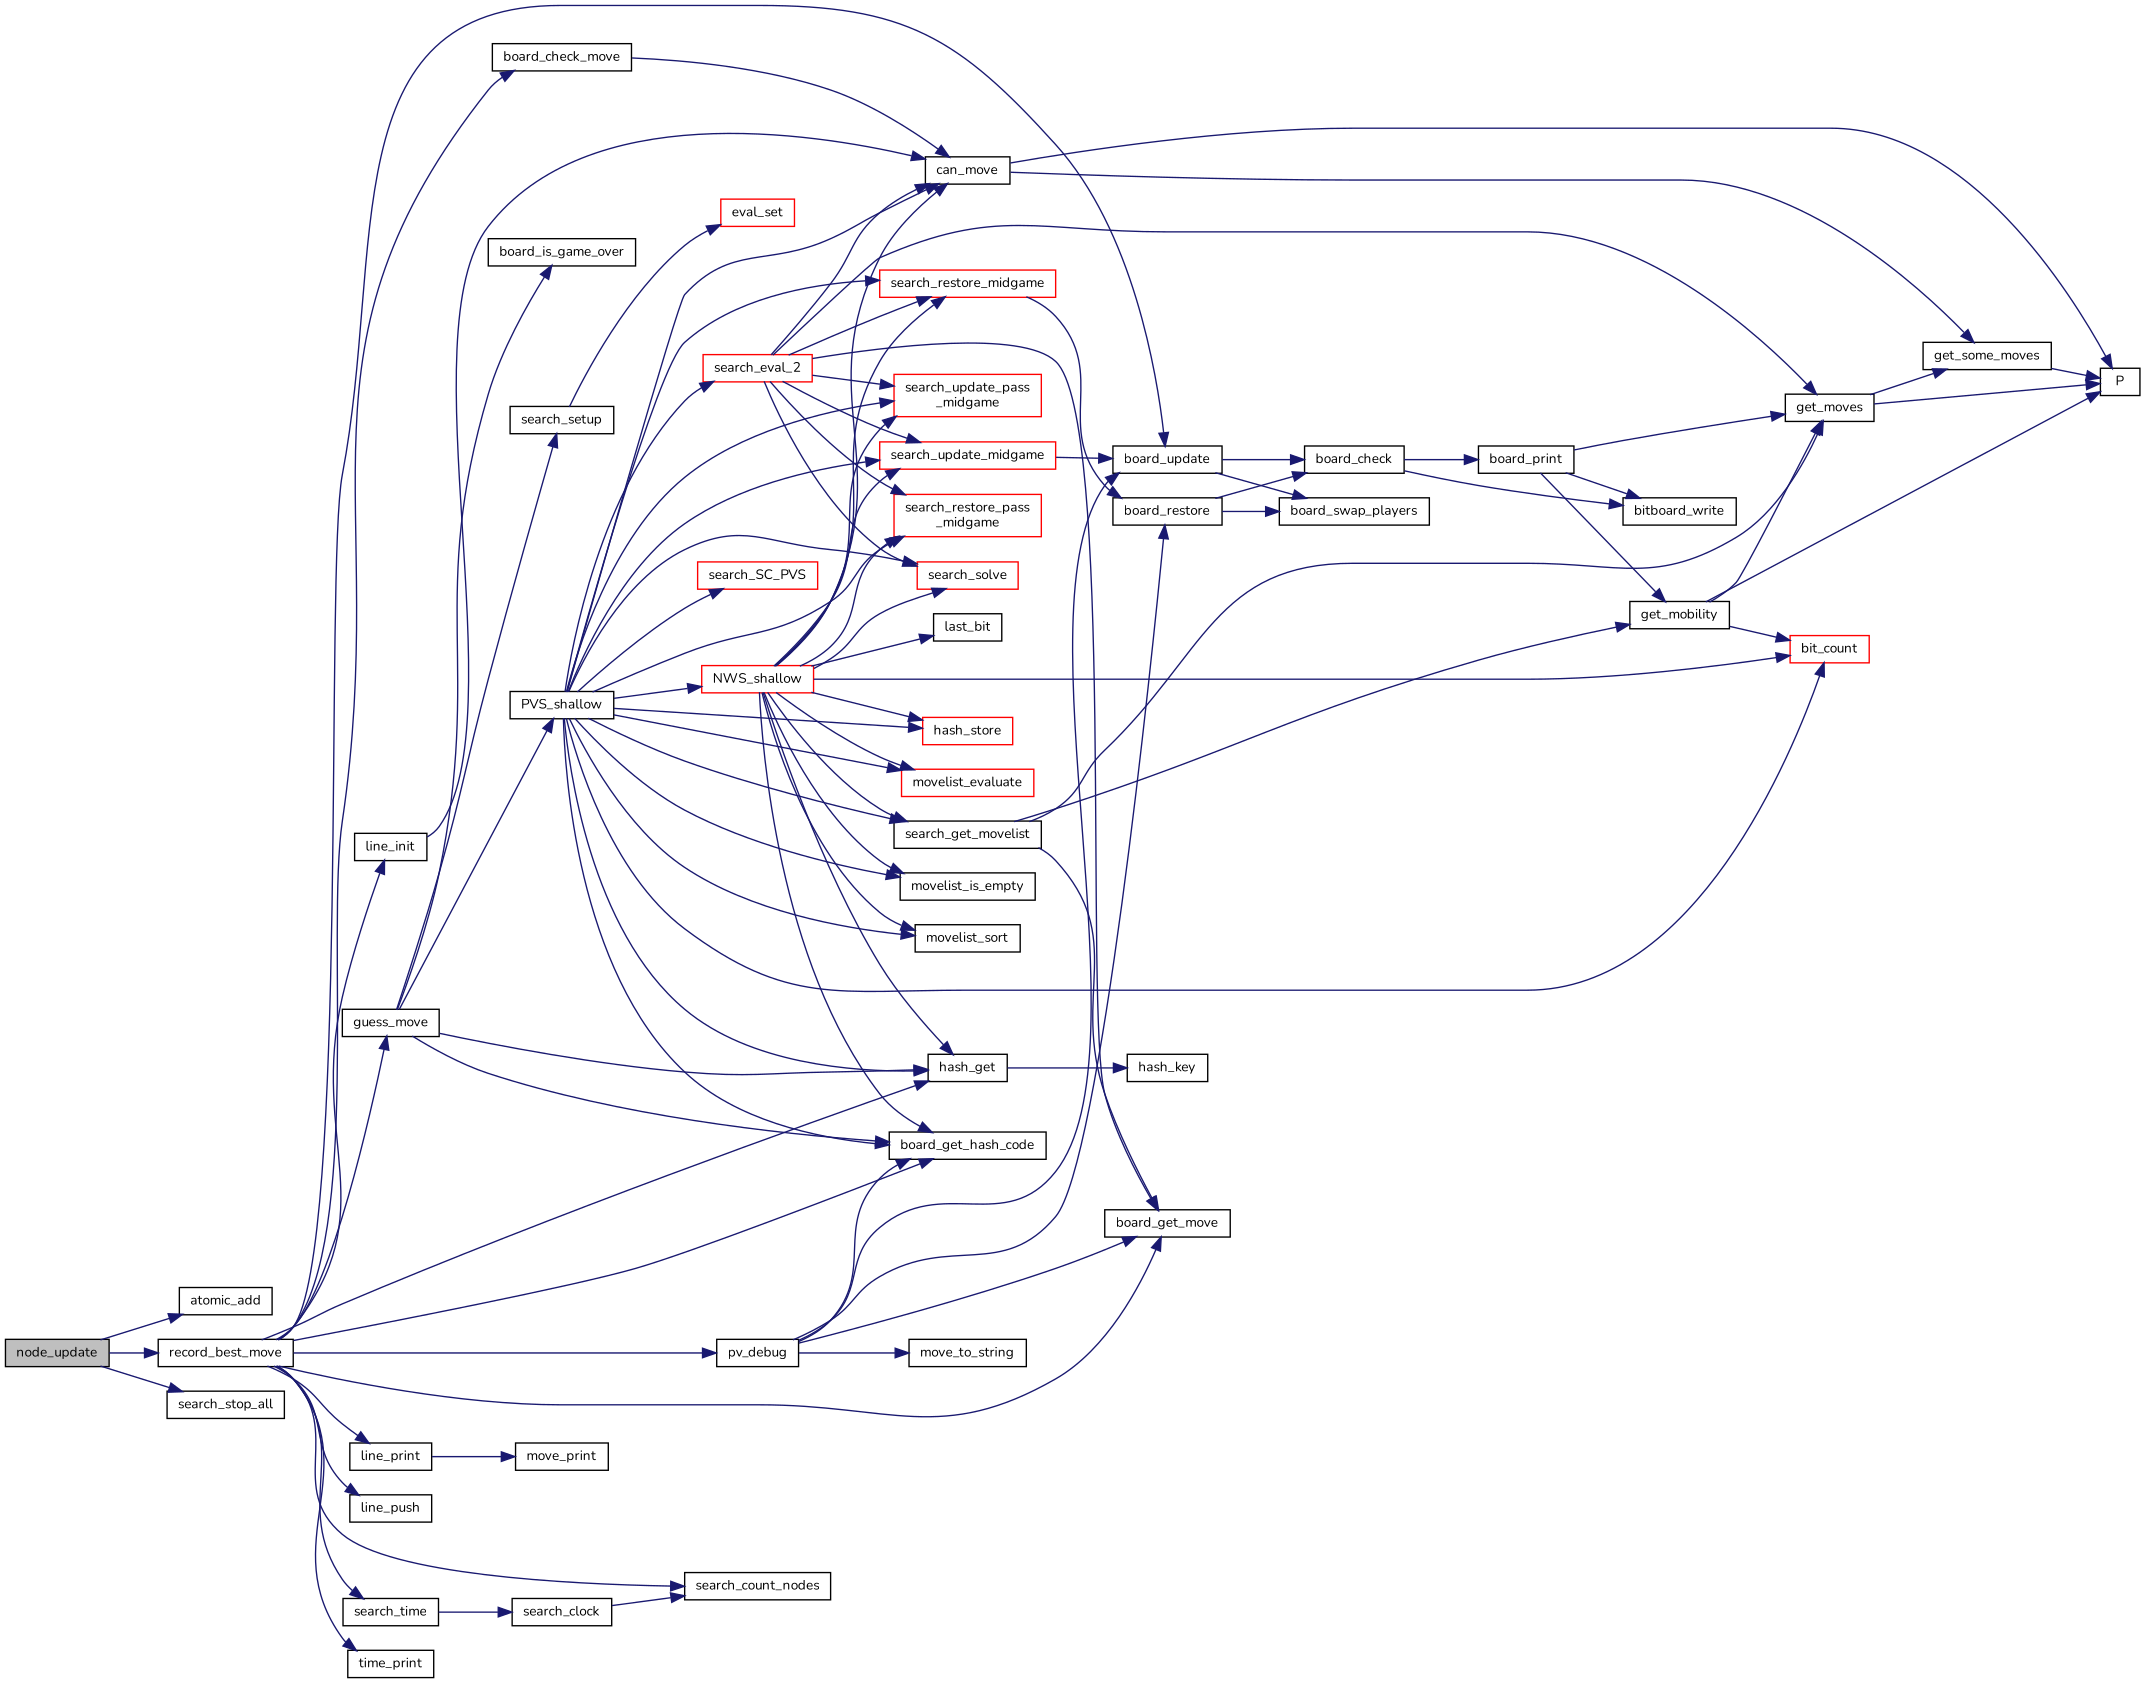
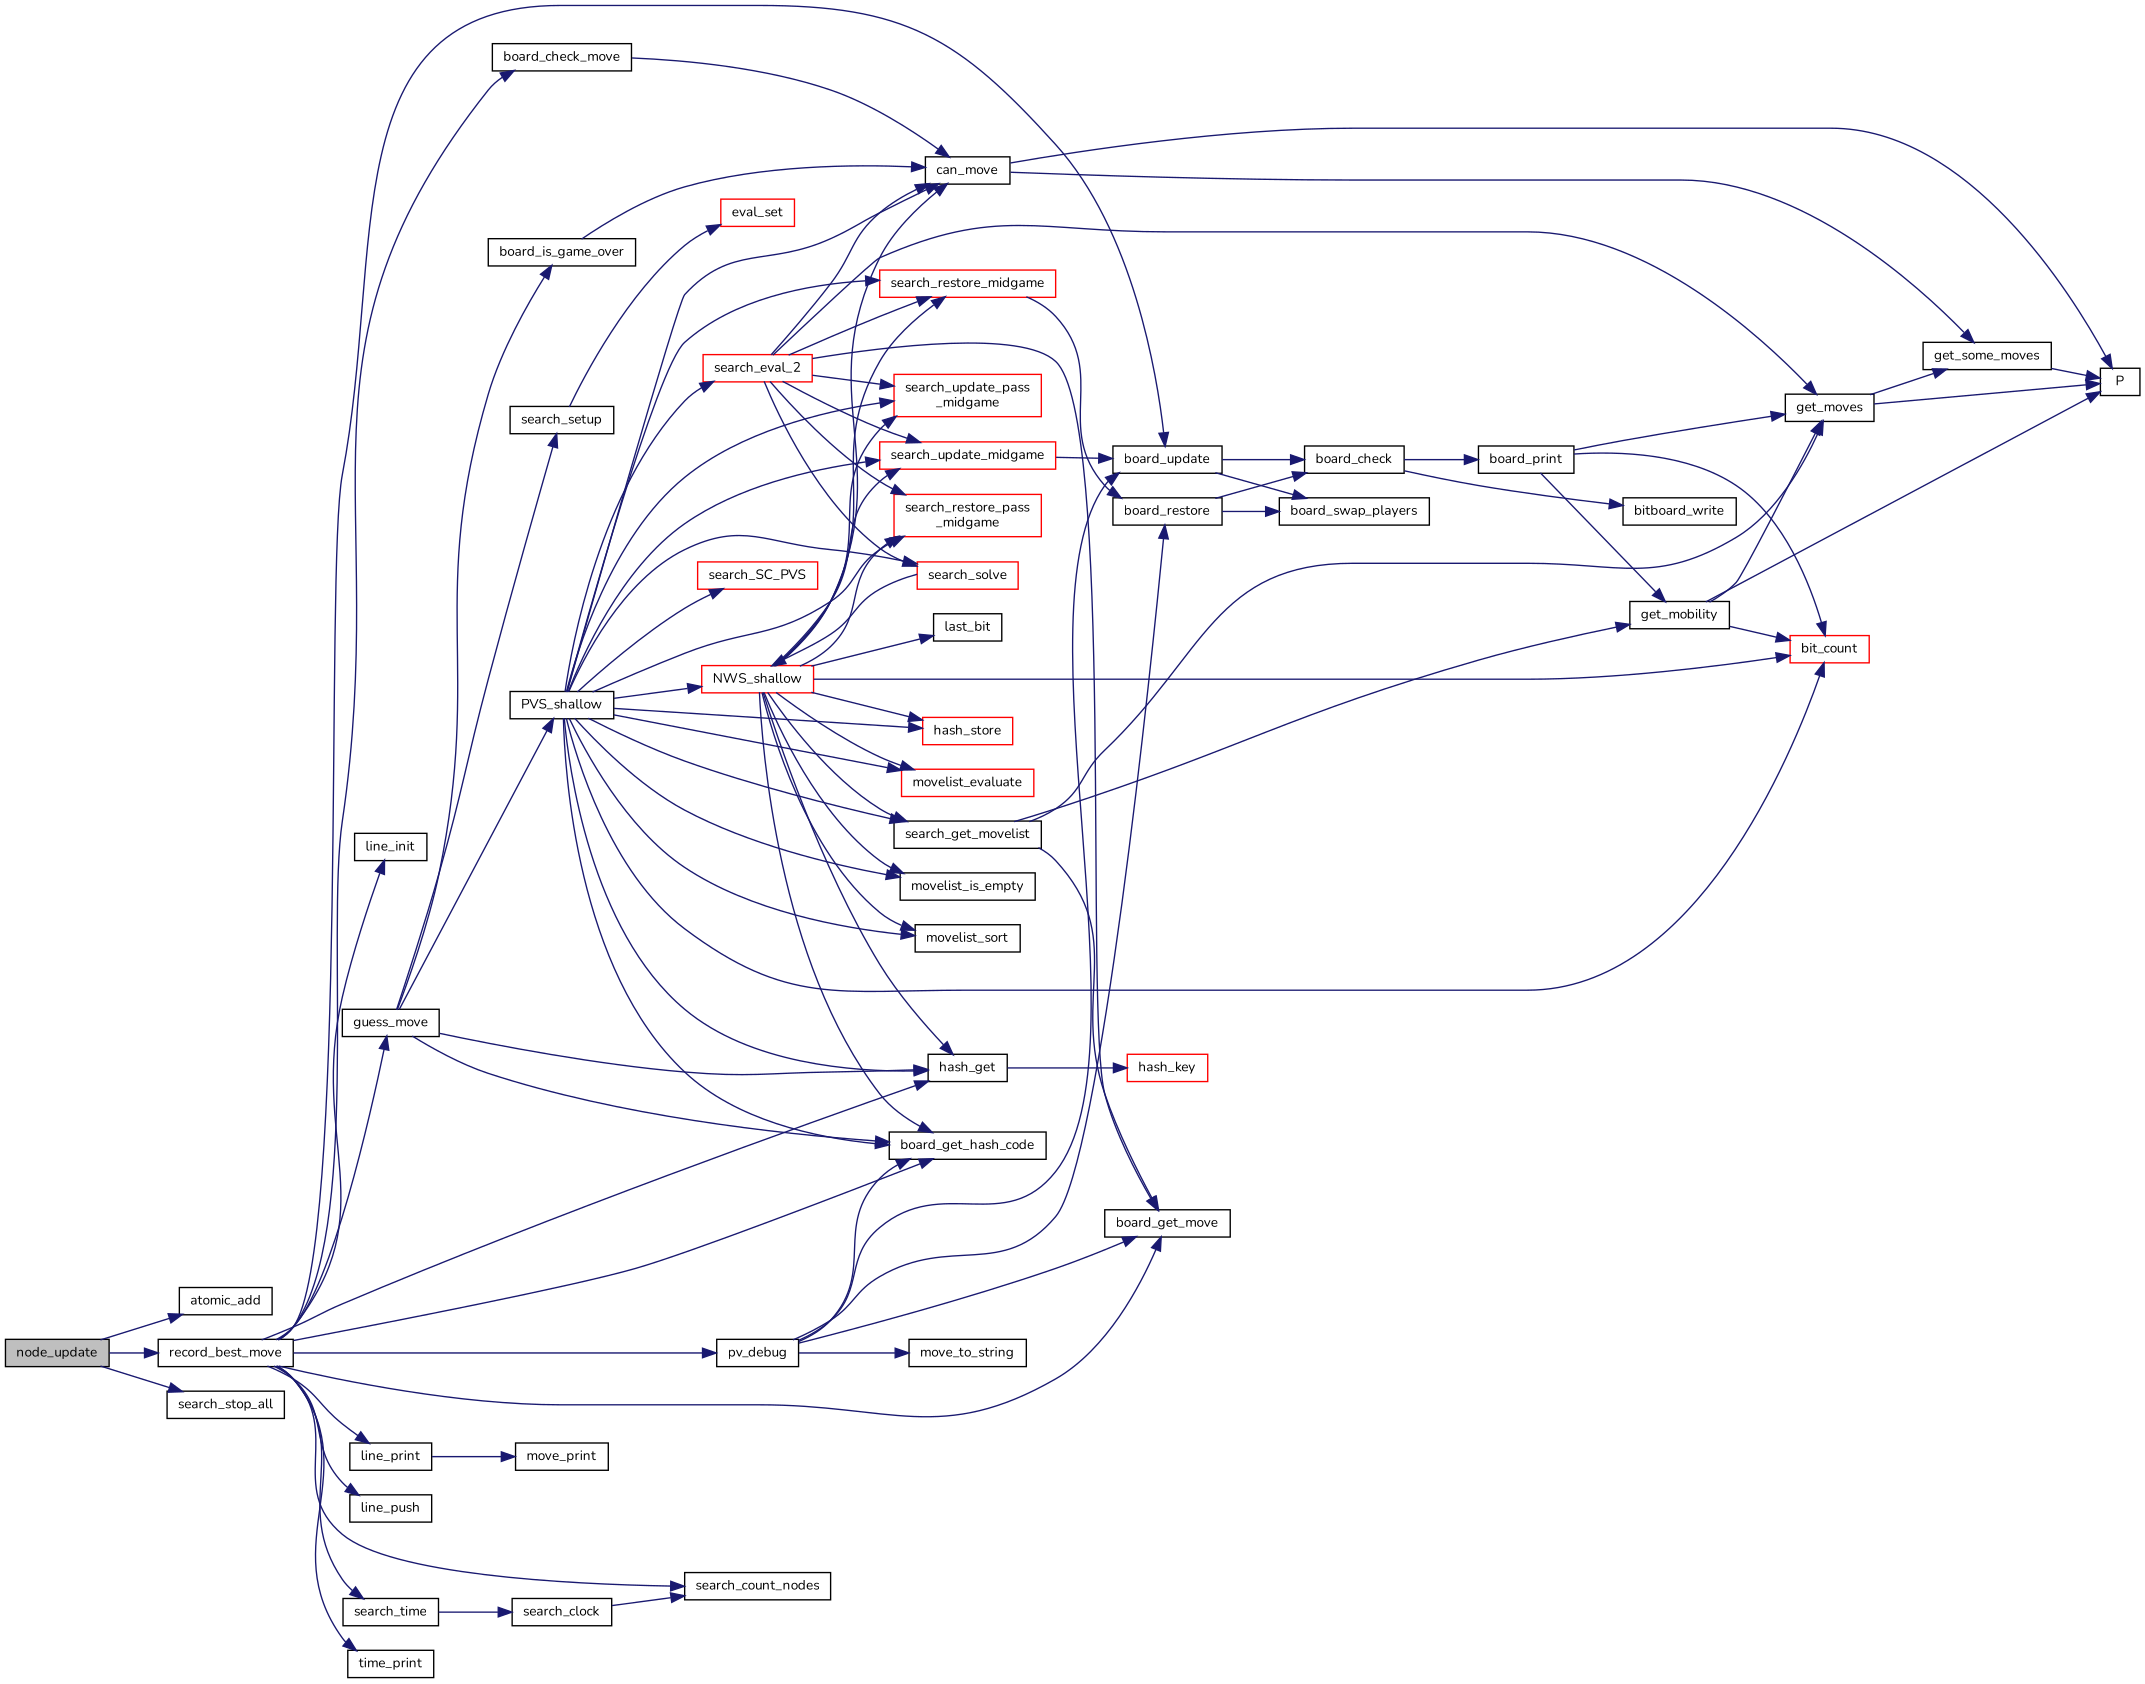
edge "line_init" -> "can_move": now "board_is_game_over" -> "can_move"
edge "board_print" -> "bitboard_write": now "board_print" -> "bit_count"
edge "NWS_shallow" -> "search_solve": reversed
node "hash_key": color black -> red
